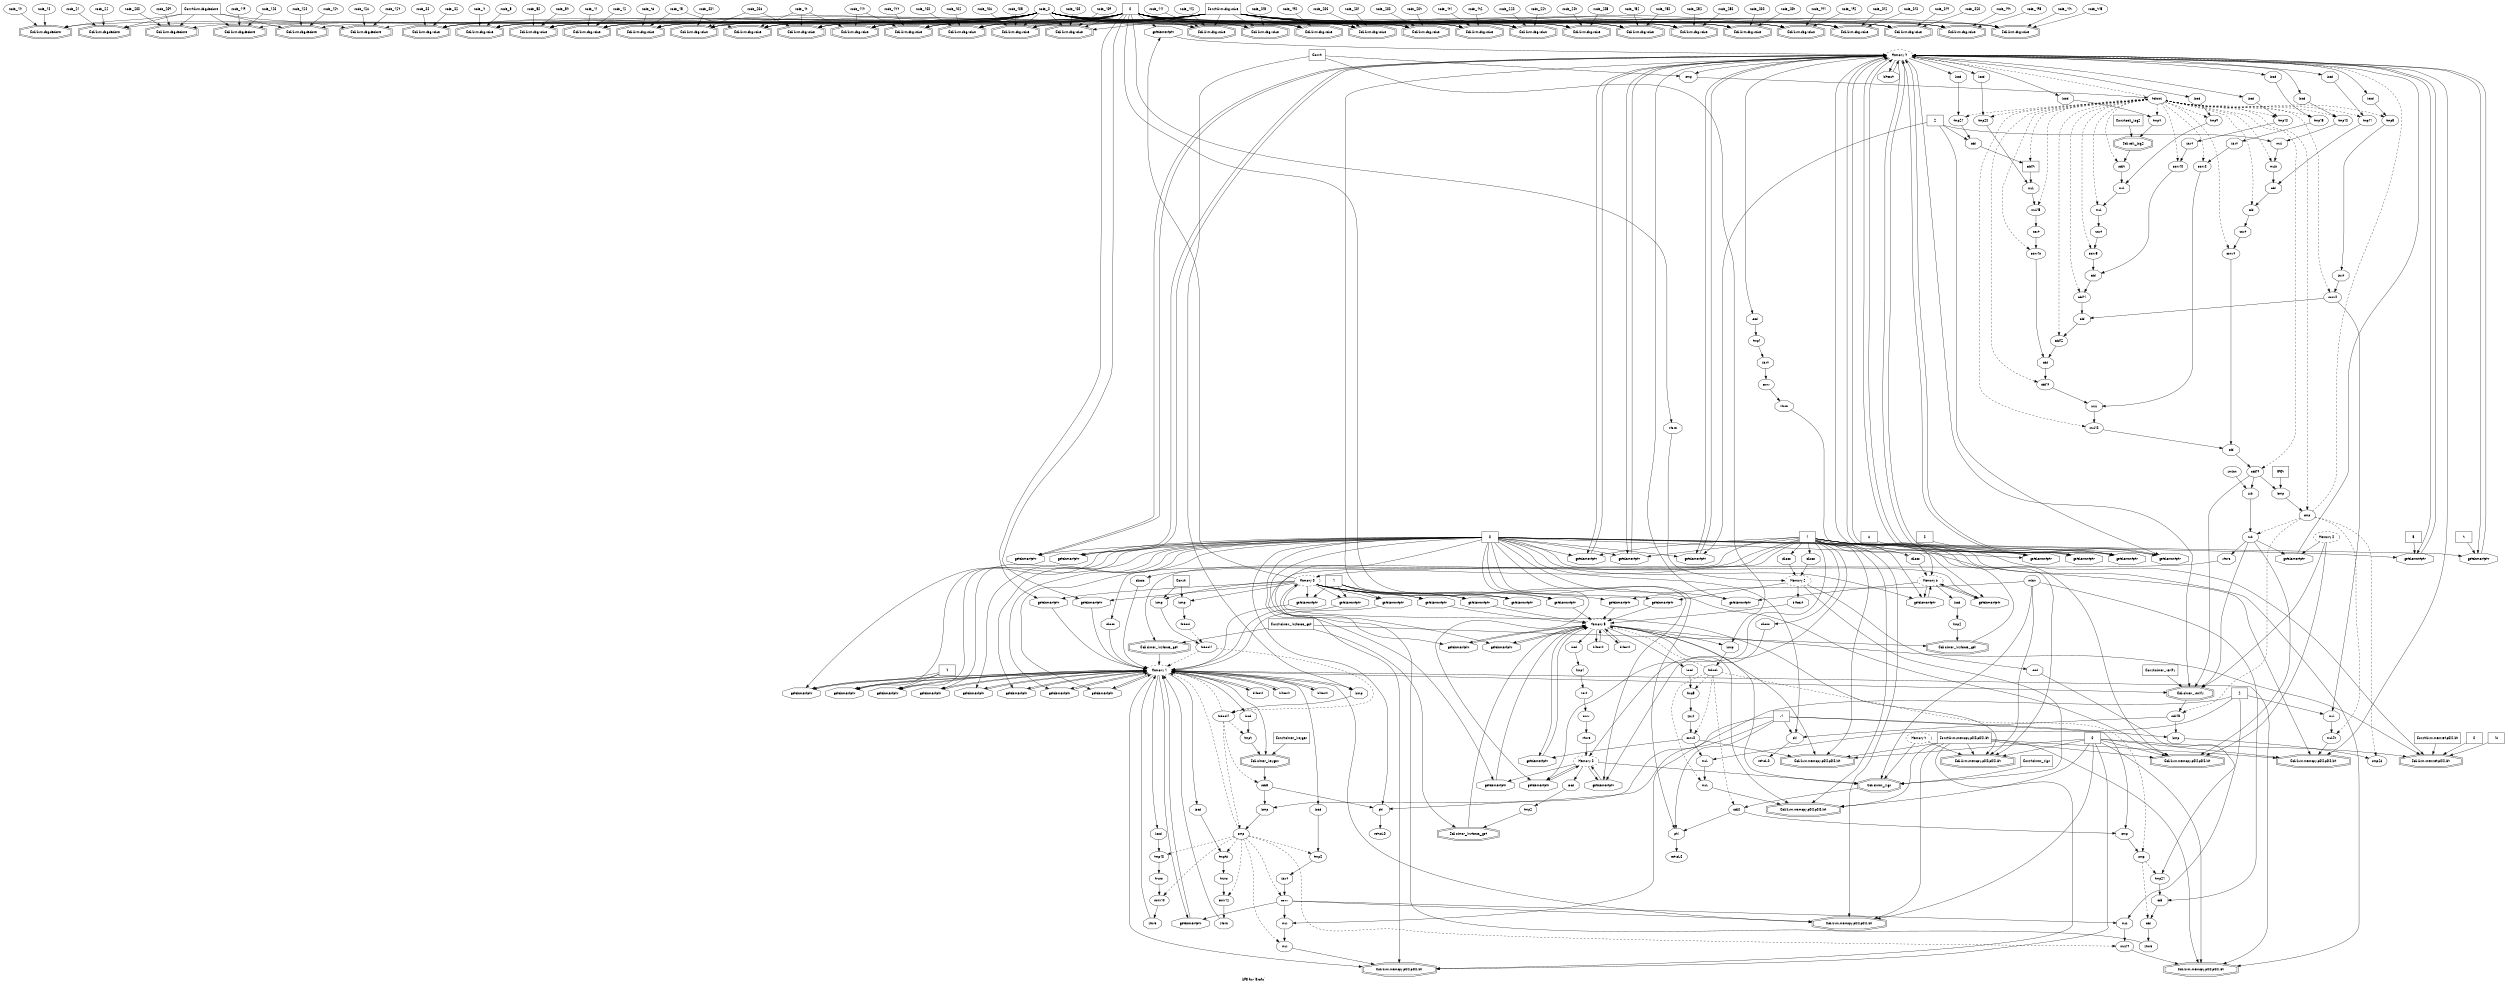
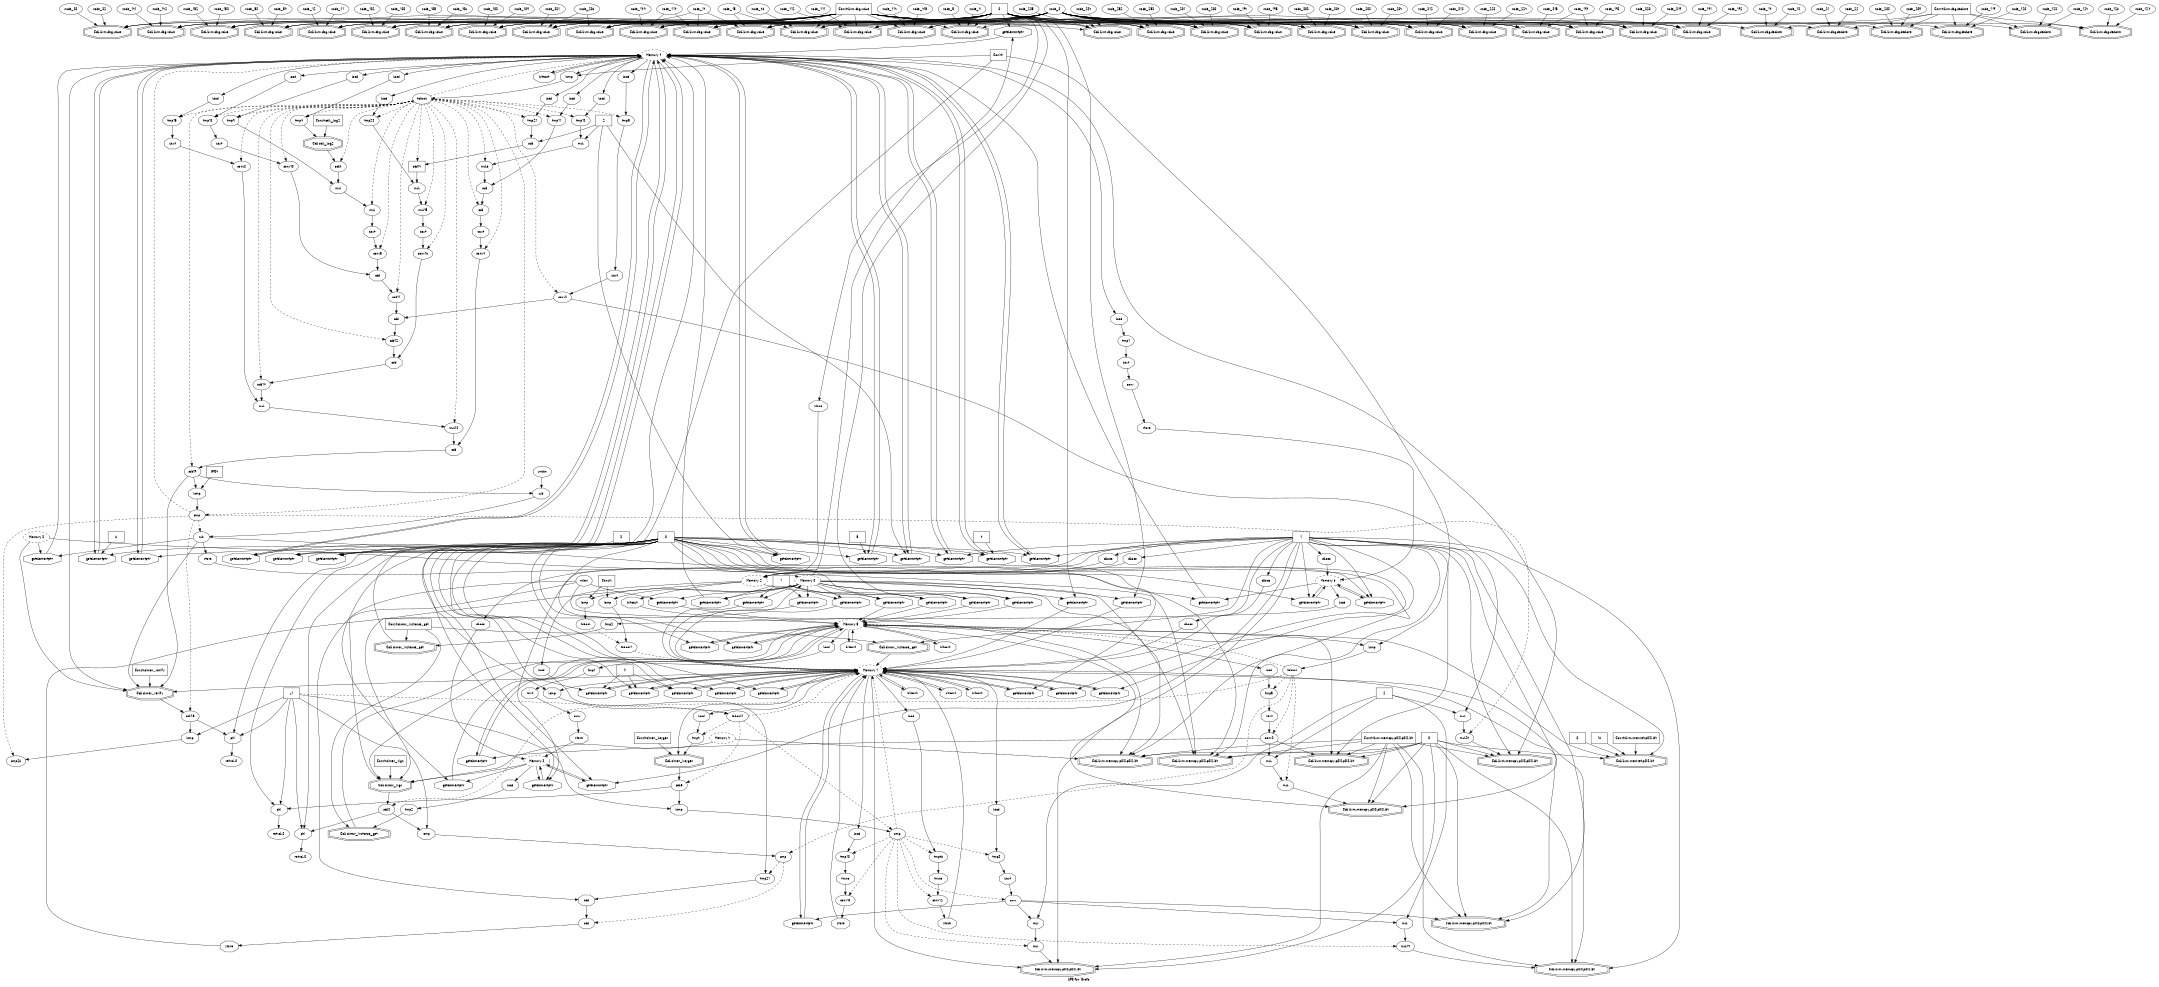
node "node_197": added
edge "tobool1" -> "tobool2": now "-1" -> "tobool2"
